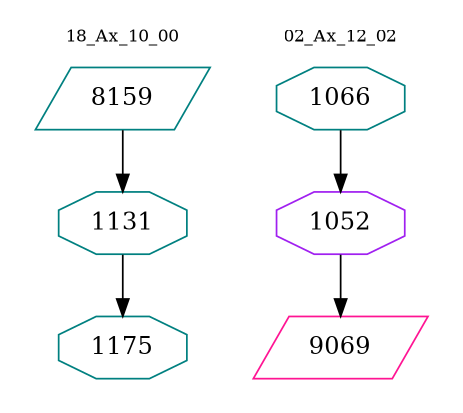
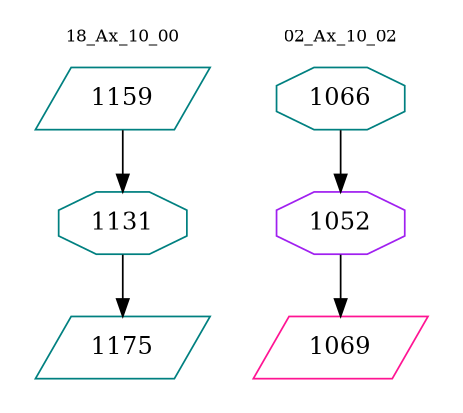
cluster "02_Ax_12_02": label "02_Ax_12_02" -> "02_Ax_10_02"
node "8159": label "8159" -> "1159"
node "1175": shape octagon -> parallelogram
node "9069": label "9069" -> "1069"
